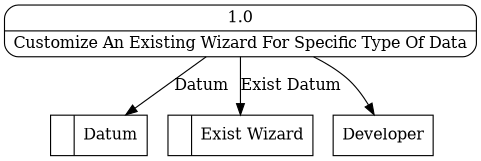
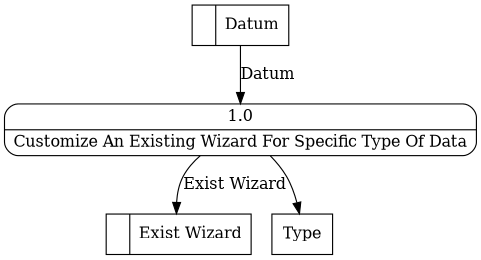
edge "1.0" -> "Datum": reversed
edge "1.0" -> "Exist Wizard": label "Exist Datum" -> "Exist Wizard"
node "Developer": label "Developer" -> "Type"
